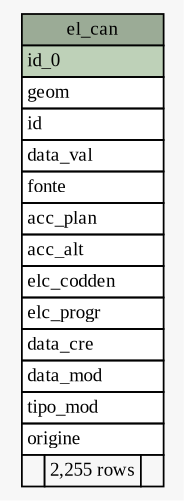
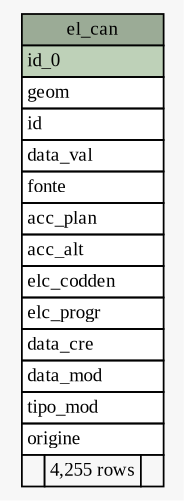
node "el_can": text "2,255 rows" -> "4,255 rows"
